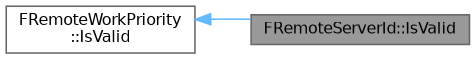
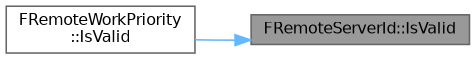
edge "FRemoteServerId::IsValid" -> "FRemoteWorkPriority ::IsValid": reversed
